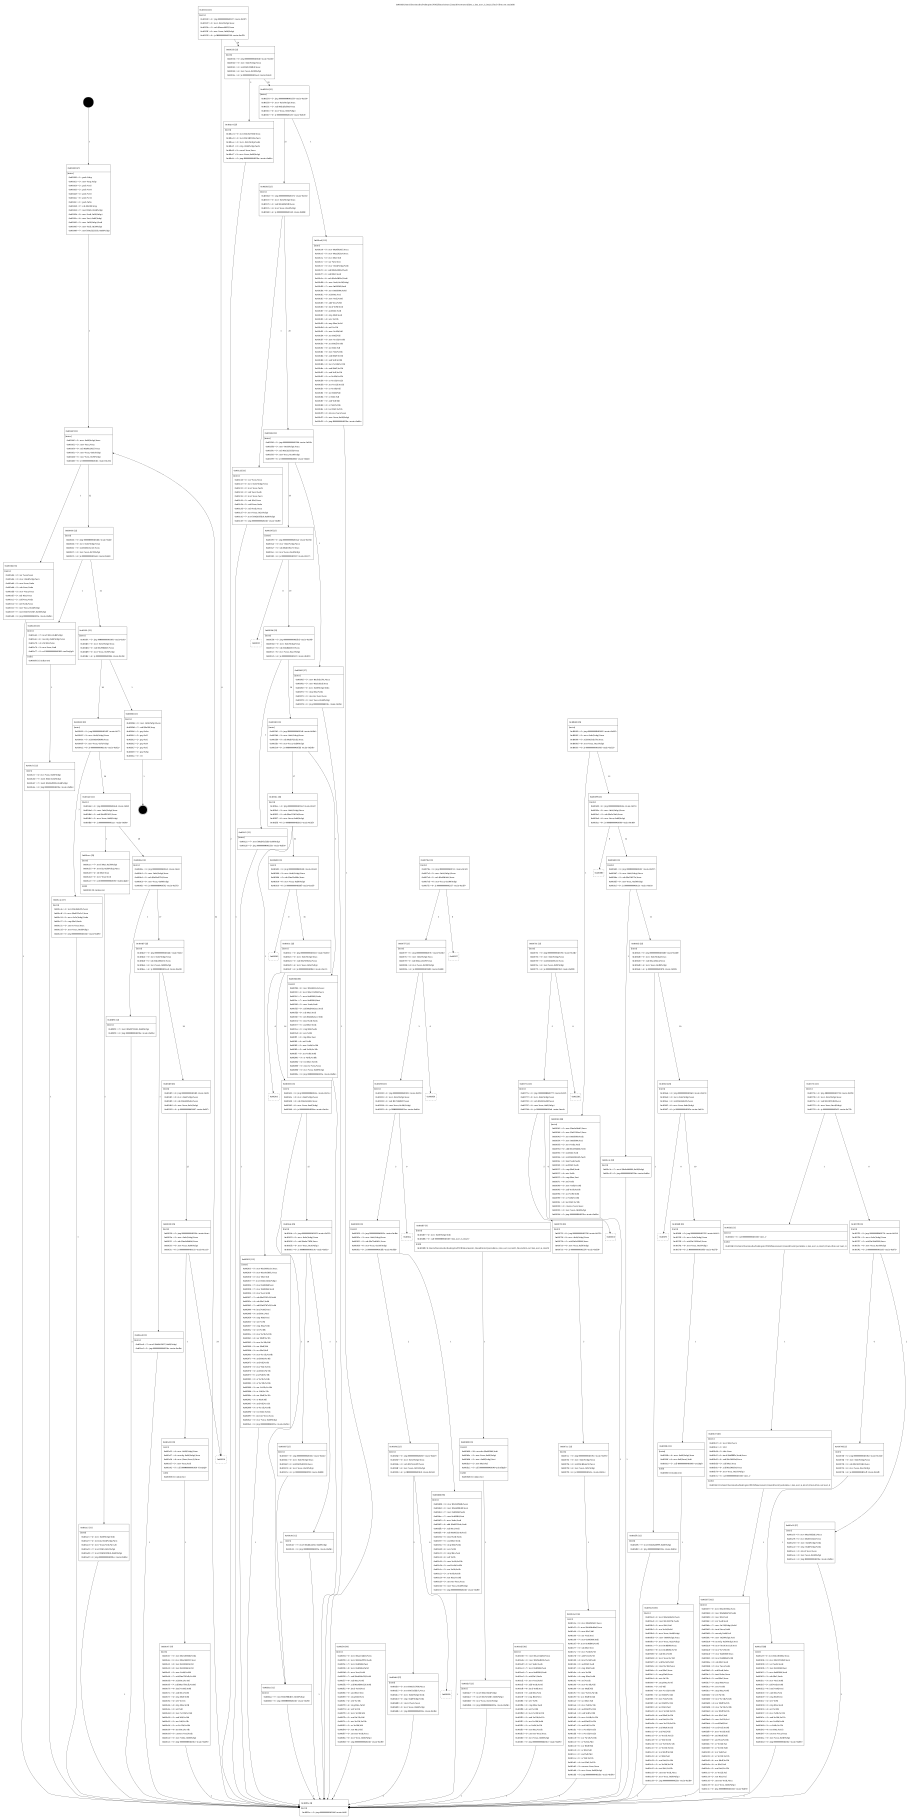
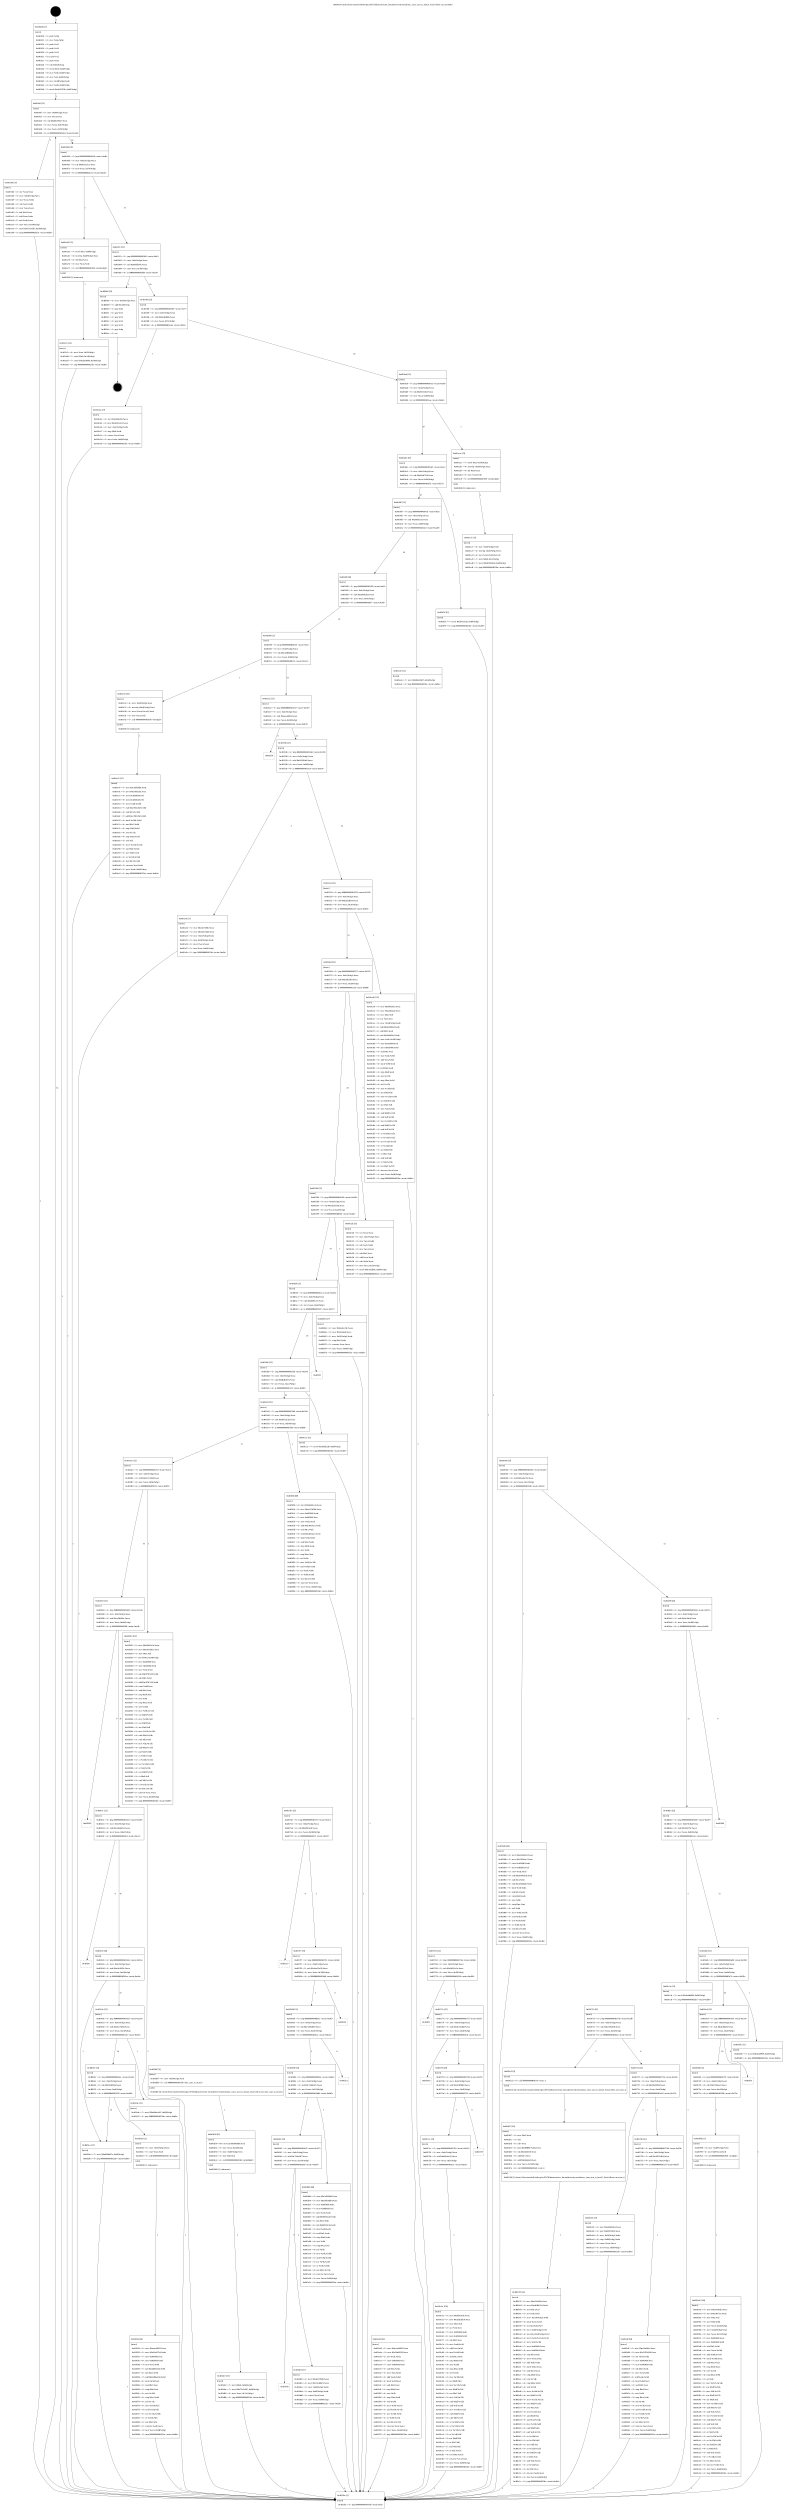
edge "0x401509 [25]" -> "0x402198": now "0x401509 [25]" -> "0x401522 [25]"
node "0x401f28 [12]": added
node "0x402178": added
